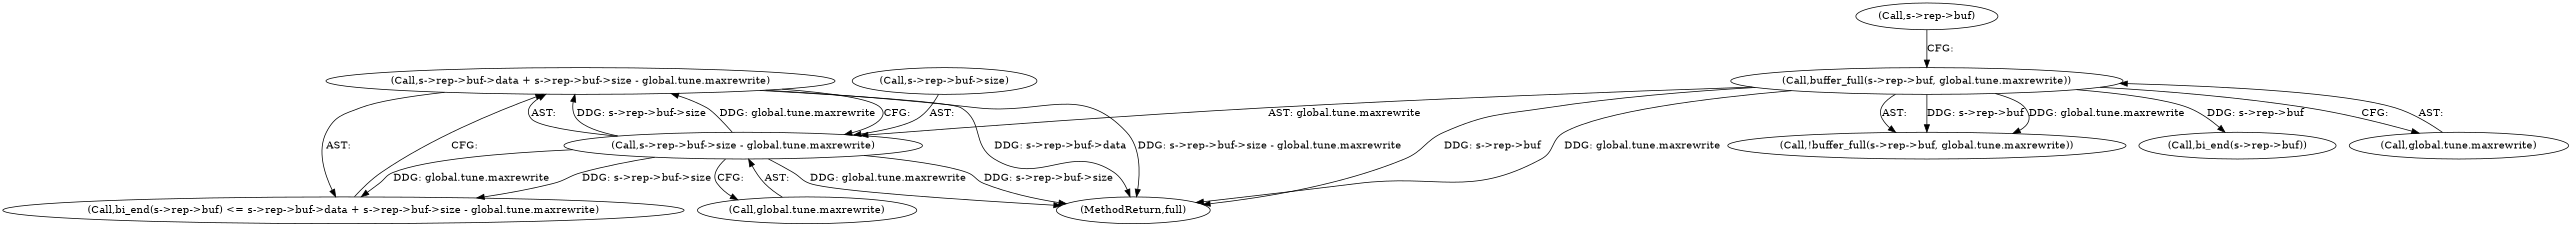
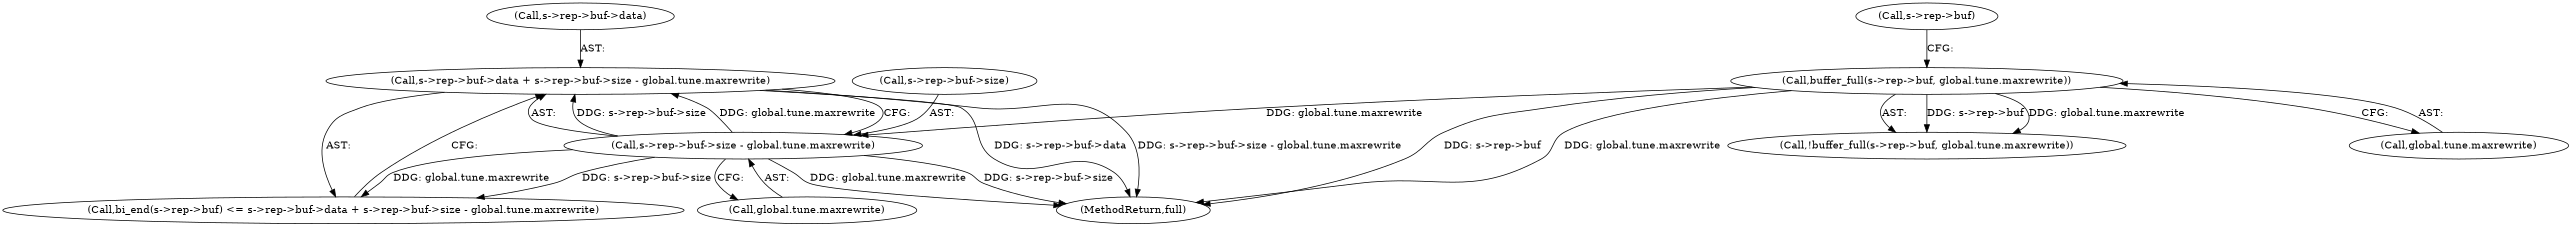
node "(Call,s->rep->buf->data)": added
edge "(Call,buffer_full(s->rep->buf, global.tune.maxrewrite))" -> "(Call,s->rep->buf->size - global.tune.maxrewrite)": label "AST: global.tune.maxrewrite" -> "DDG: global.tune.maxrewrite"
node "(Call,bi_end(s->rep->buf))": removed
